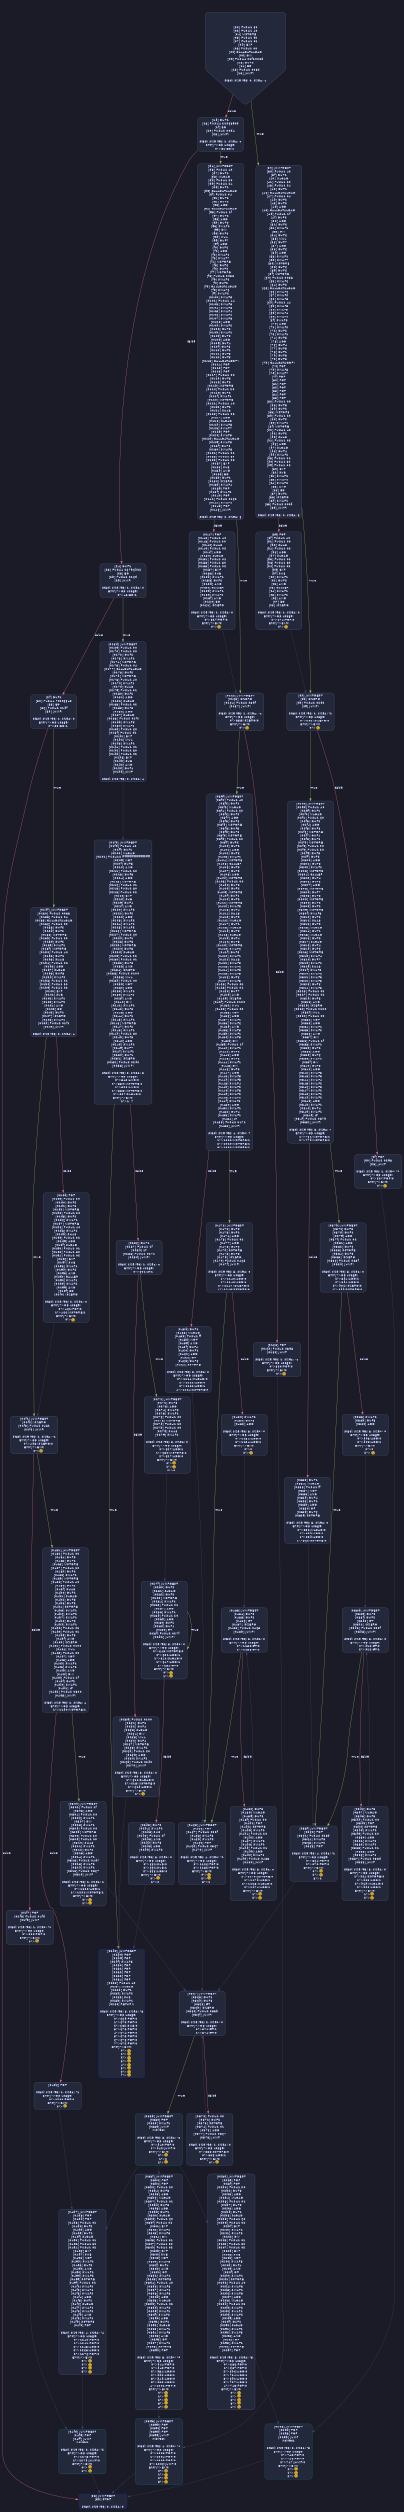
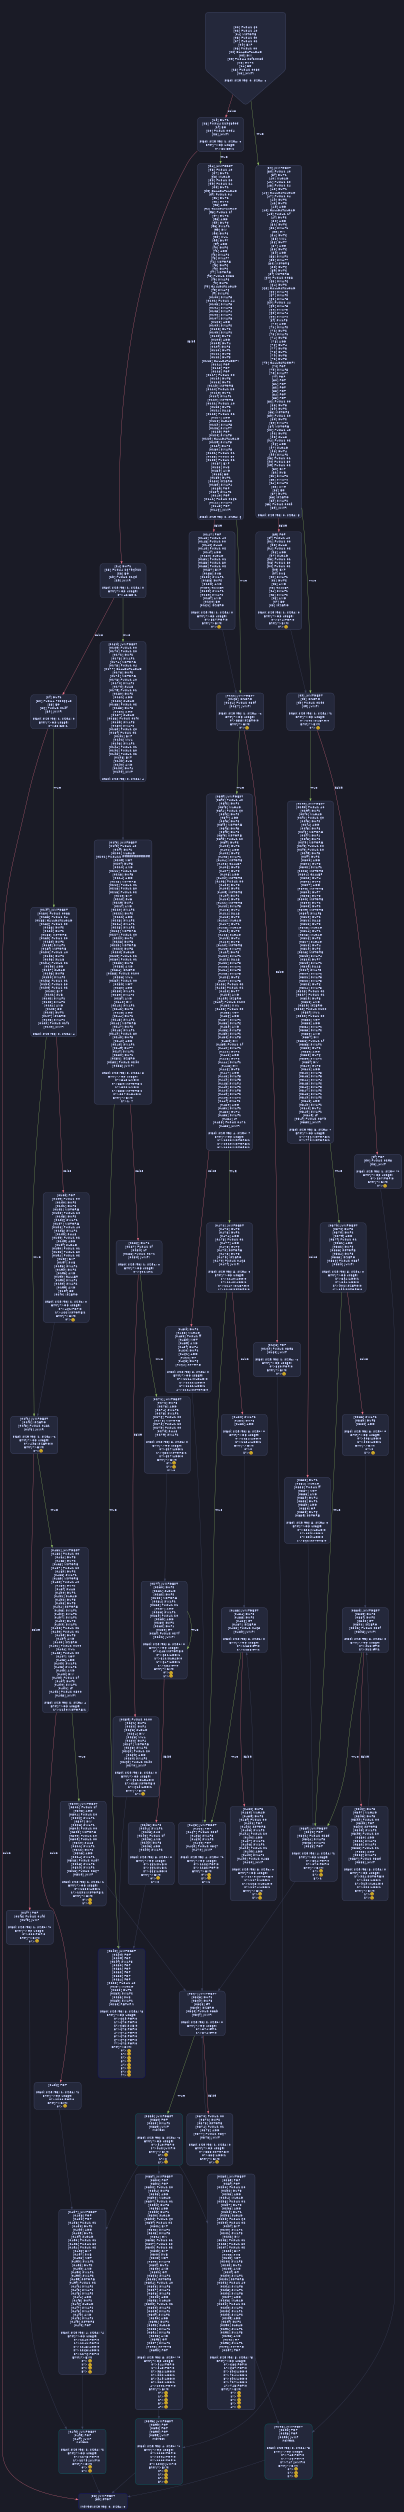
node "[3a] JUMPDEST [3b] STOP Stack size req: 0, sizeΔ: 0": label "[3a] JUMPDEST [3b] STOP Stack size req: 0, sizeΔ: 0" -> "[3a] JUMPDEST [3b] STOP Indirect size req: 0, sizeΔ: 0"
